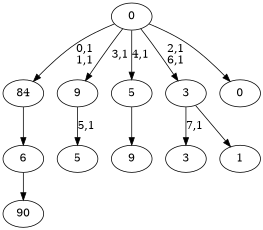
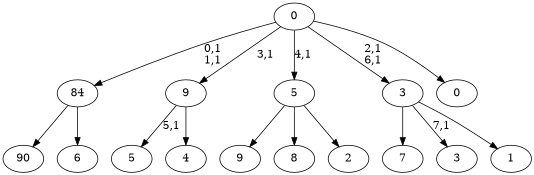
node "4": added
node "8": added
node "2": added
node "7": added
edge "6" -> "90": now "84" -> "90"
